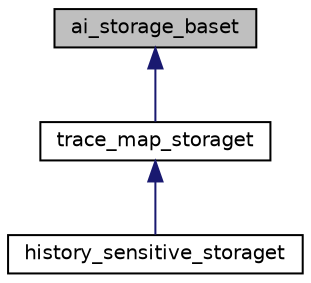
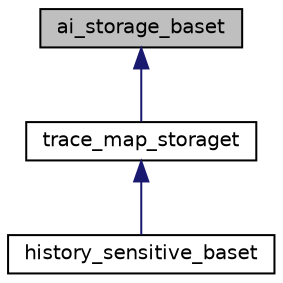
node "history_sensitive_storaget": label "history_sensitive_storaget" -> "history_sensitive_baset"
